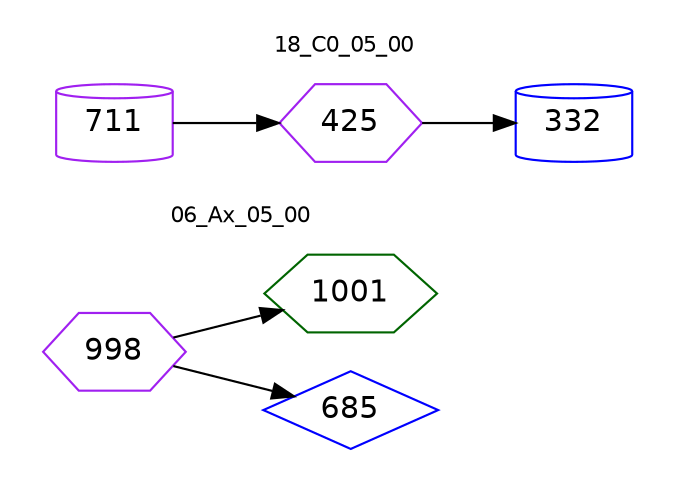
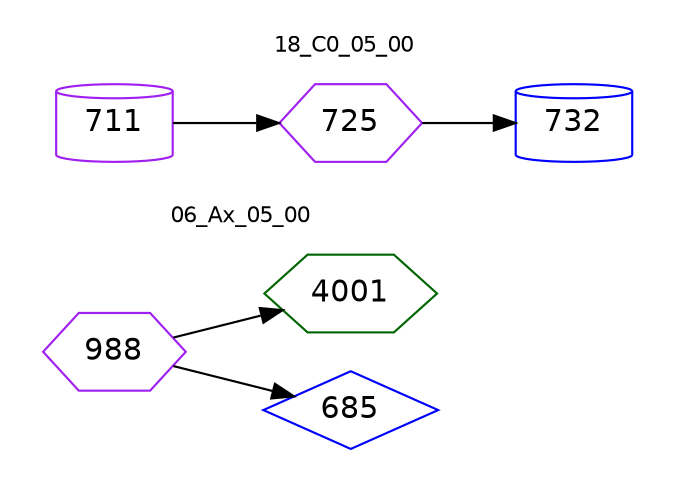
node "425": label "425" -> "725"
node "332": label "332" -> "732"
node "1001": label "1001" -> "4001"
node "998": label "998" -> "988"
